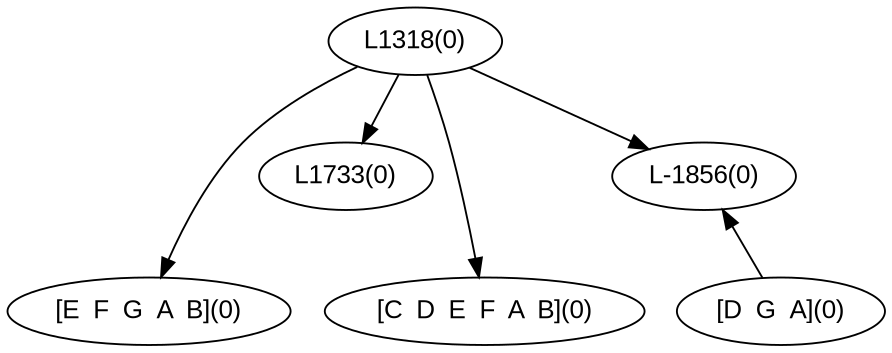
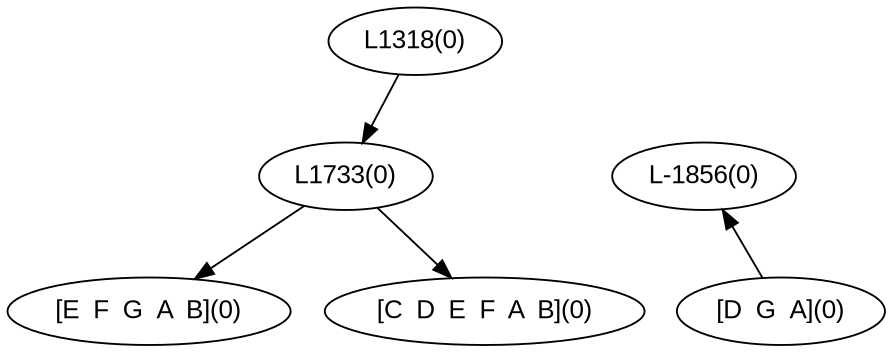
edge "L1318(0)" -> "L-1856(0)": removed
edge "L1318(0)" -> "[E  F  G  A  B](0)": now "L1733(0)" -> "[E  F  G  A  B](0)"
edge "L1318(0)" -> "[C  D  E  F  A  B](0)": now "L1733(0)" -> "[C  D  E  F  A  B](0)"
